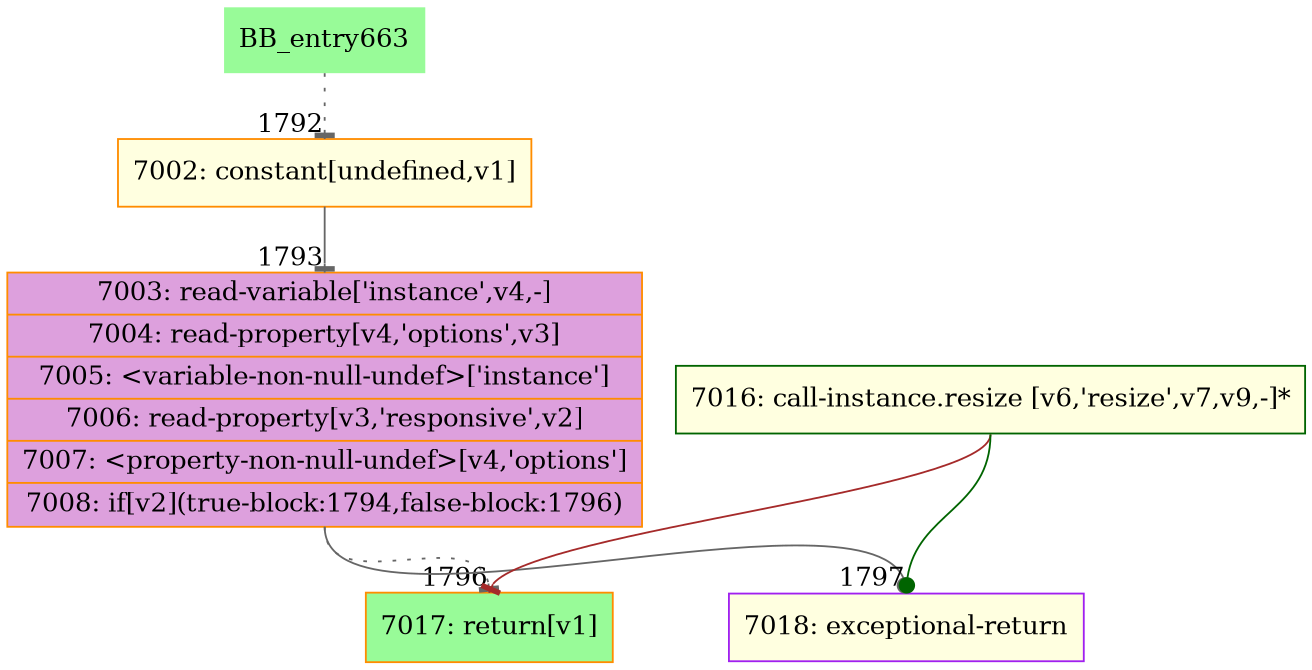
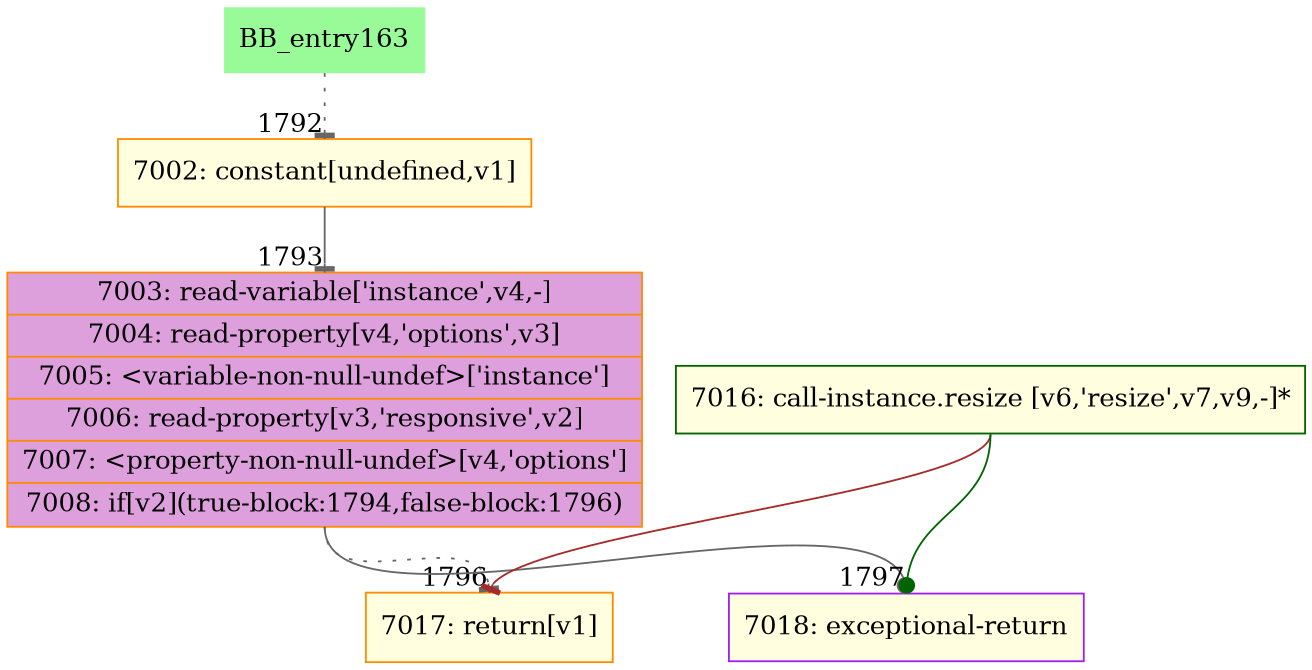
node "BB_entry663": label "BB_entry663" -> "BB_entry163"
node "7017: return[v1]": fillcolor palegreen -> lightyellow
